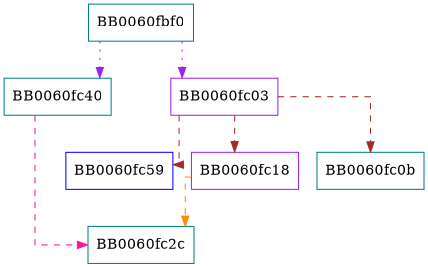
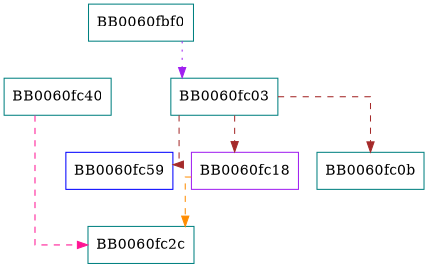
edge "BB0060fbf0" -> "BB0060fc40": removed
node "BB0060fc03": color purple -> teal
